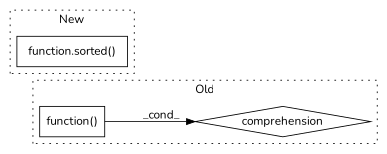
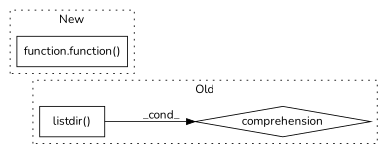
node "function.sorted()": label "function.sorted()" -> "function.function()"
node "function()": label "function()" -> "listdir()"
